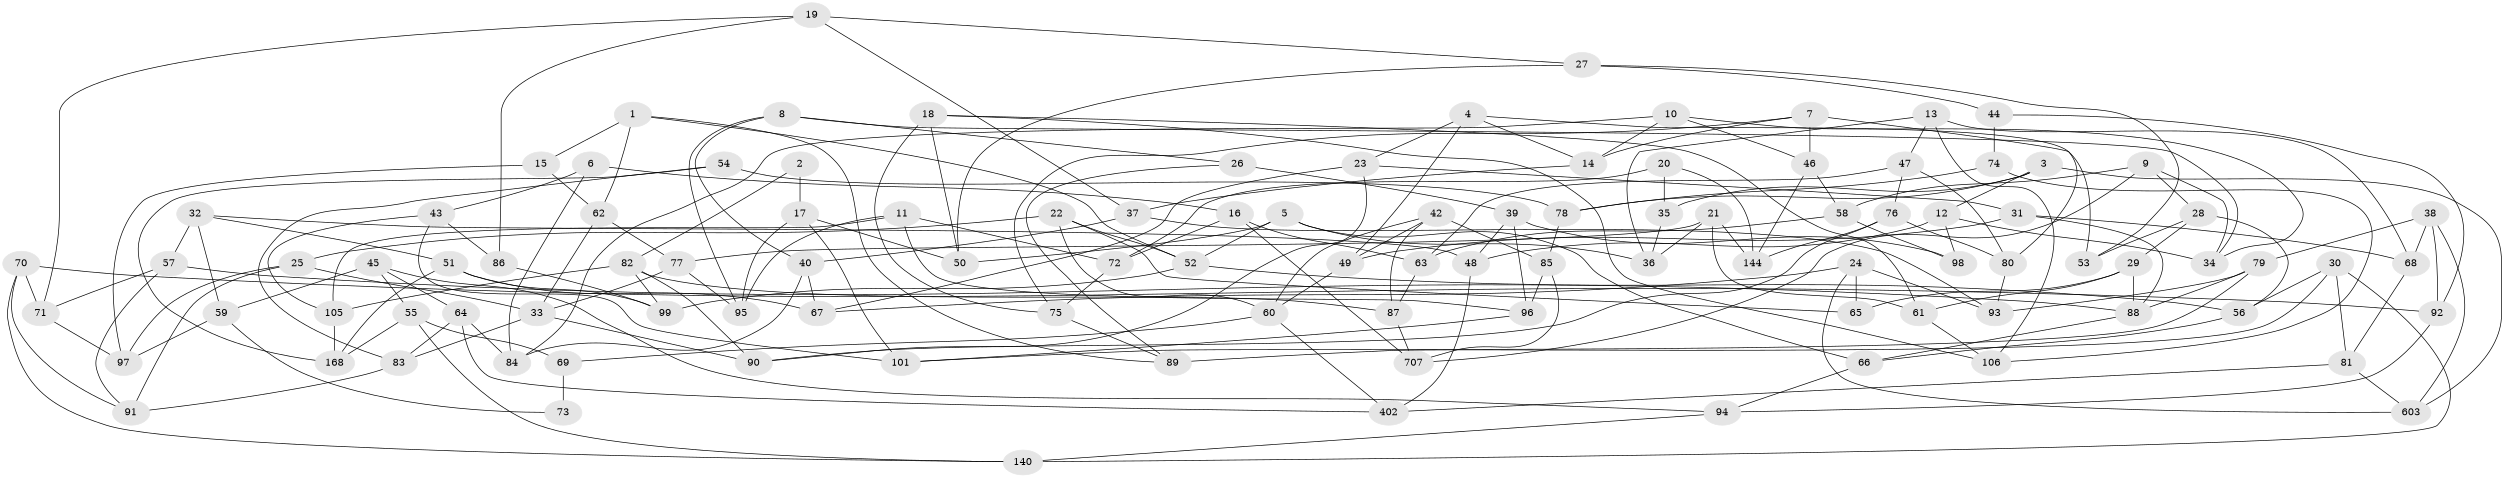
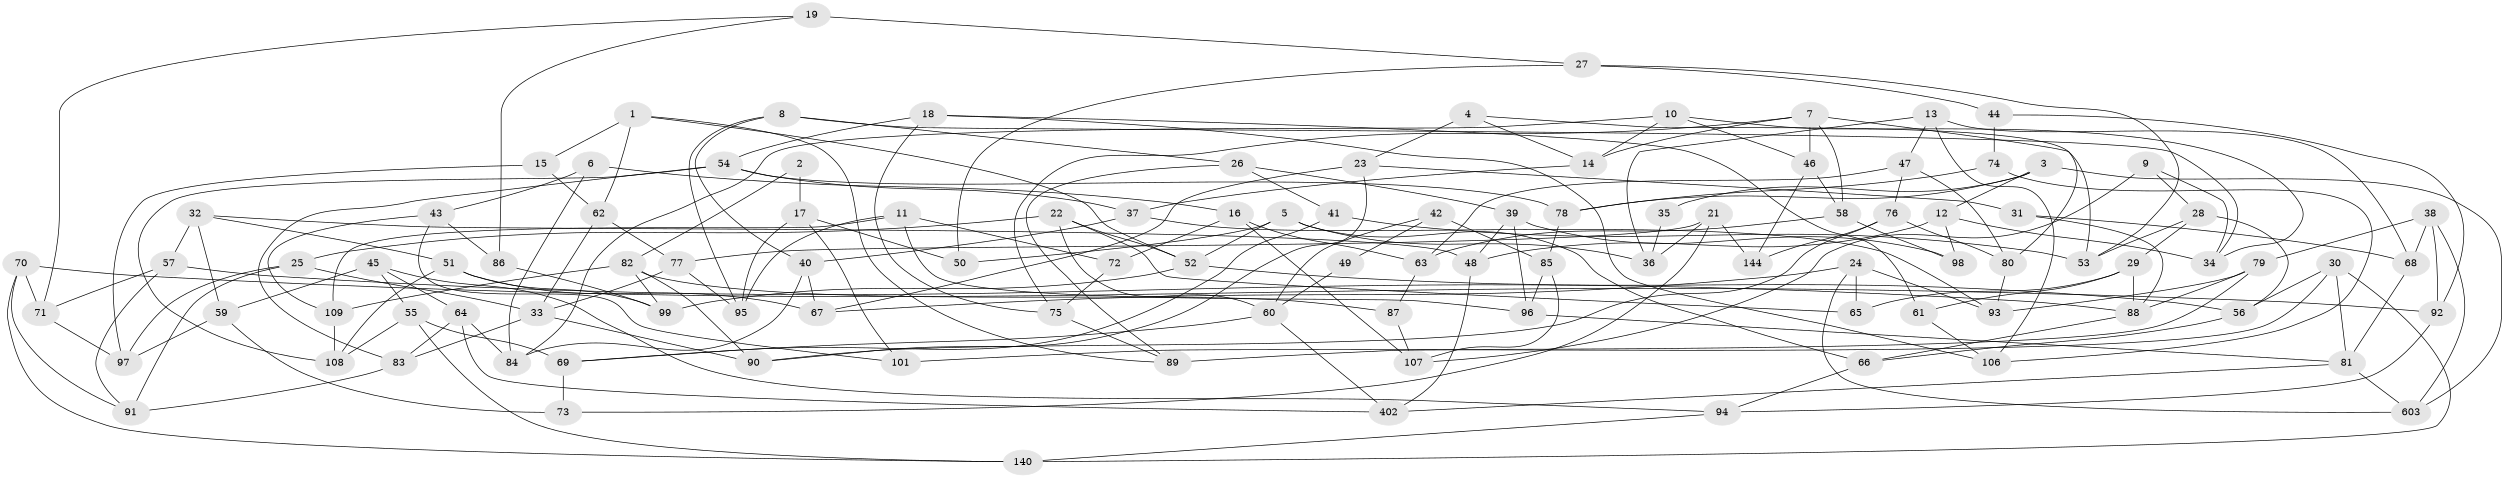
edge "19" -- "37": now "54" -- "37"
node "20": removed
edge "9" -- "58": now "7" -- "58"
edge "18" -- "50": now "18" -- "54"
edge "4" -- "49": removed
node "41": added
edge "31" -- "49": removed
edge "42" -- "87": removed
edge "21" -- "61": now "21" -- "73"
node "105": label "105" -> "109"
edge "96" -- "101": now "96" -- "81"
node "168": label "168" -> "108"
node "707": label "707" -> "107"
